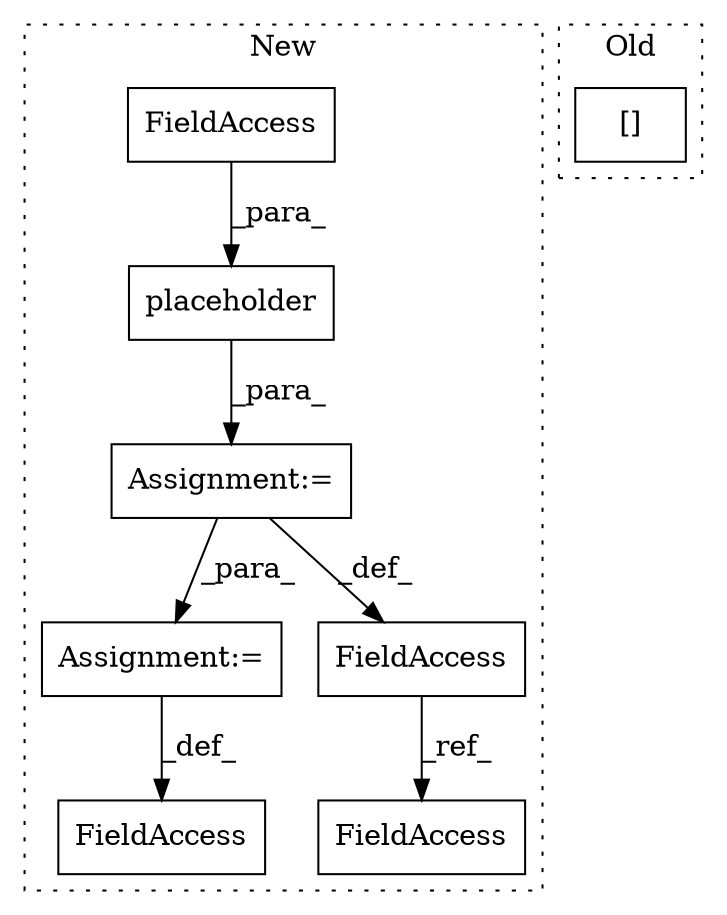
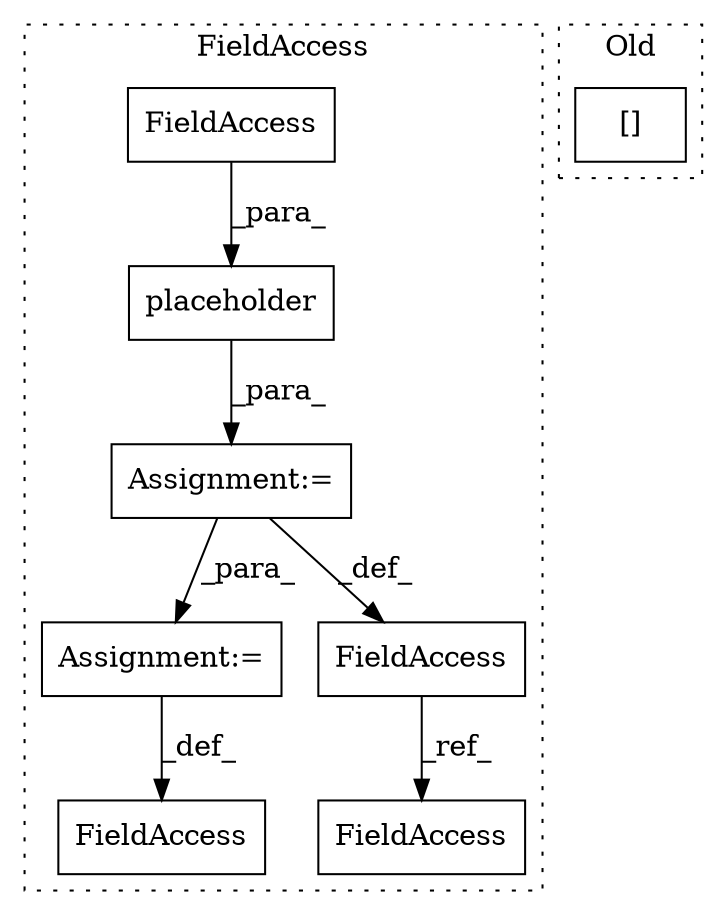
cluster "New": label "New" -> "FieldAccess"
